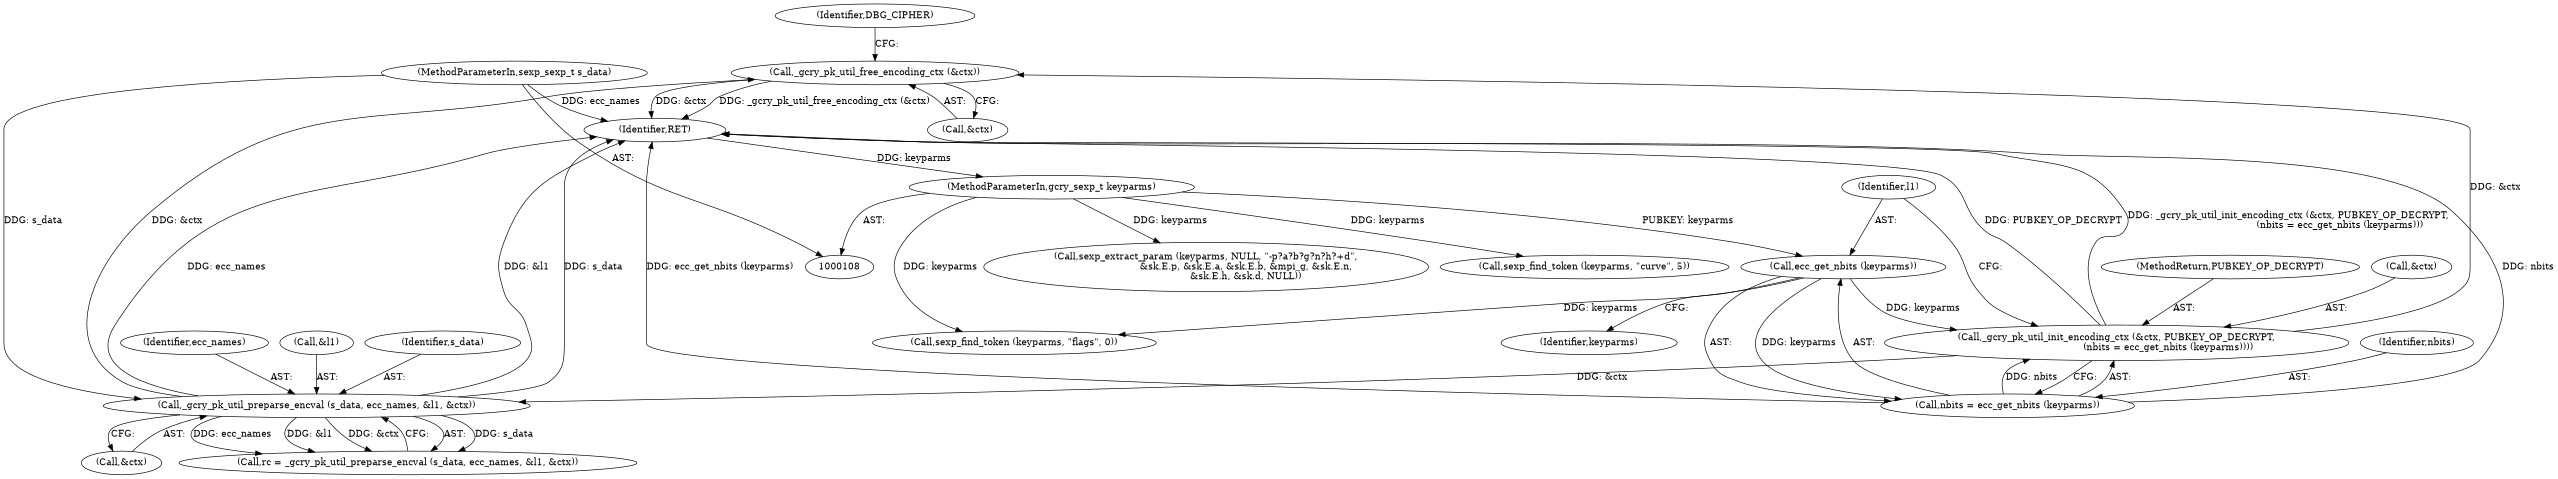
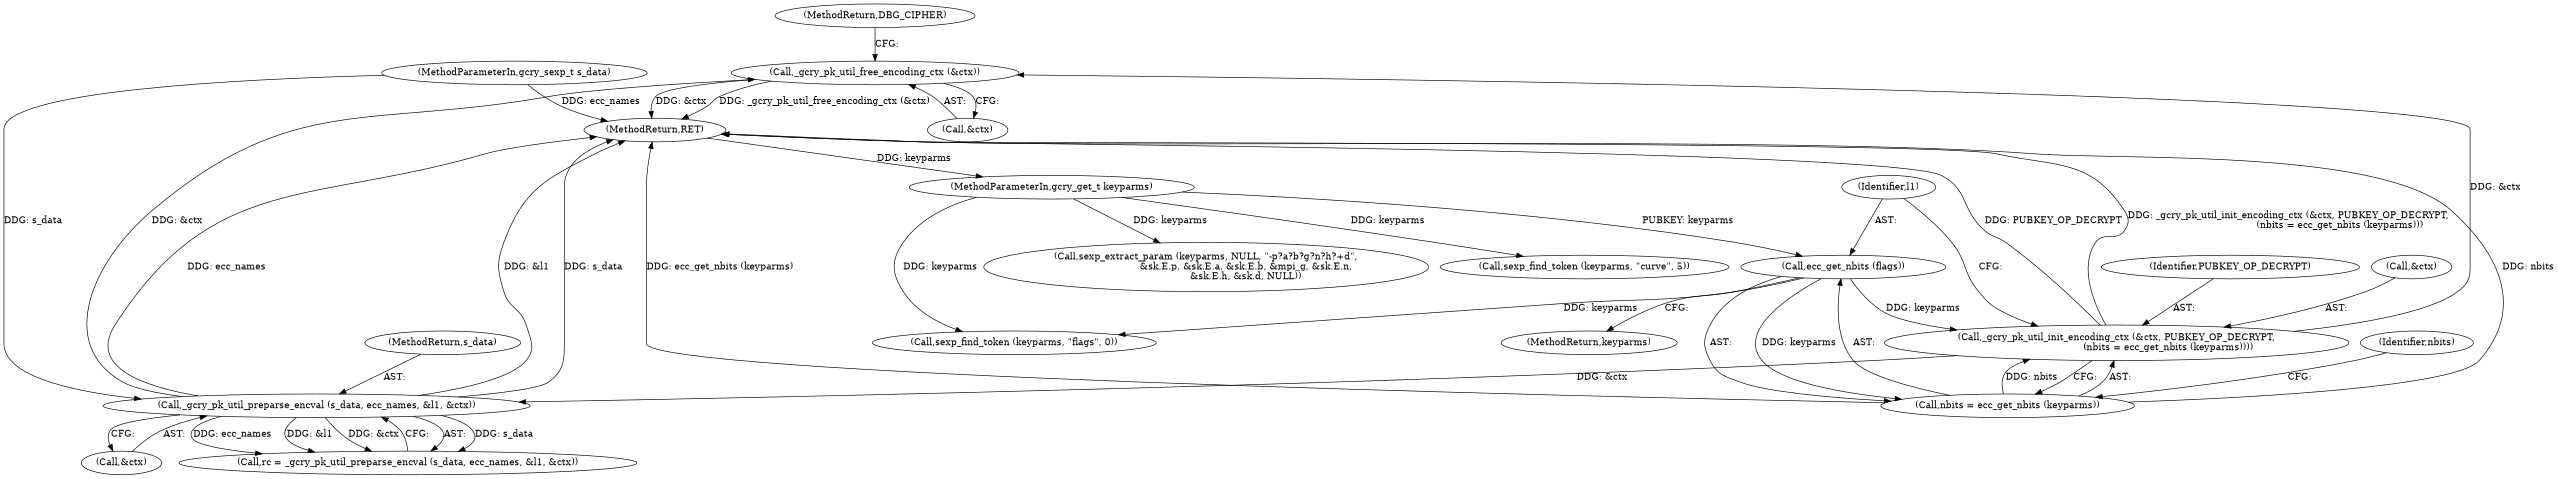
node "(Identifier,DBG_CIPHER)": label "(Identifier,DBG_CIPHER)" -> "(MethodReturn,DBG_CIPHER)"
node "(MethodParameterIn,sexp_sexp_t s_data)": label "(MethodParameterIn,sexp_sexp_t s_data)" -> "(MethodParameterIn,gcry_sexp_t s_data)"
node "(Identifier,RET)": label "(Identifier,RET)" -> "(MethodReturn,RET)"
node "(MethodParameterIn,gcry_sexp_t keyparms)": label "(MethodParameterIn,gcry_sexp_t keyparms)" -> "(MethodParameterIn,gcry_get_t keyparms)"
node "1000108": removed
node "(Call,ecc_get_nbits (keyparms))": label "(Call,ecc_get_nbits (keyparms))" -> "(Call,ecc_get_nbits (flags))"
node "(MethodReturn,PUBKEY_OP_DECRYPT)": label "(MethodReturn,PUBKEY_OP_DECRYPT)" -> "(Identifier,PUBKEY_OP_DECRYPT)"
node "(Identifier,ecc_names)": removed
node "(Call,&l1)": removed
node "(Identifier,s_data)": label "(Identifier,s_data)" -> "(MethodReturn,s_data)"
node "(Identifier,keyparms)": label "(Identifier,keyparms)" -> "(MethodReturn,keyparms)"
edge "(Identifier,nbits)" -> "(Call,nbits = ecc_get_nbits (keyparms))": label "AST: " -> "CFG: "
